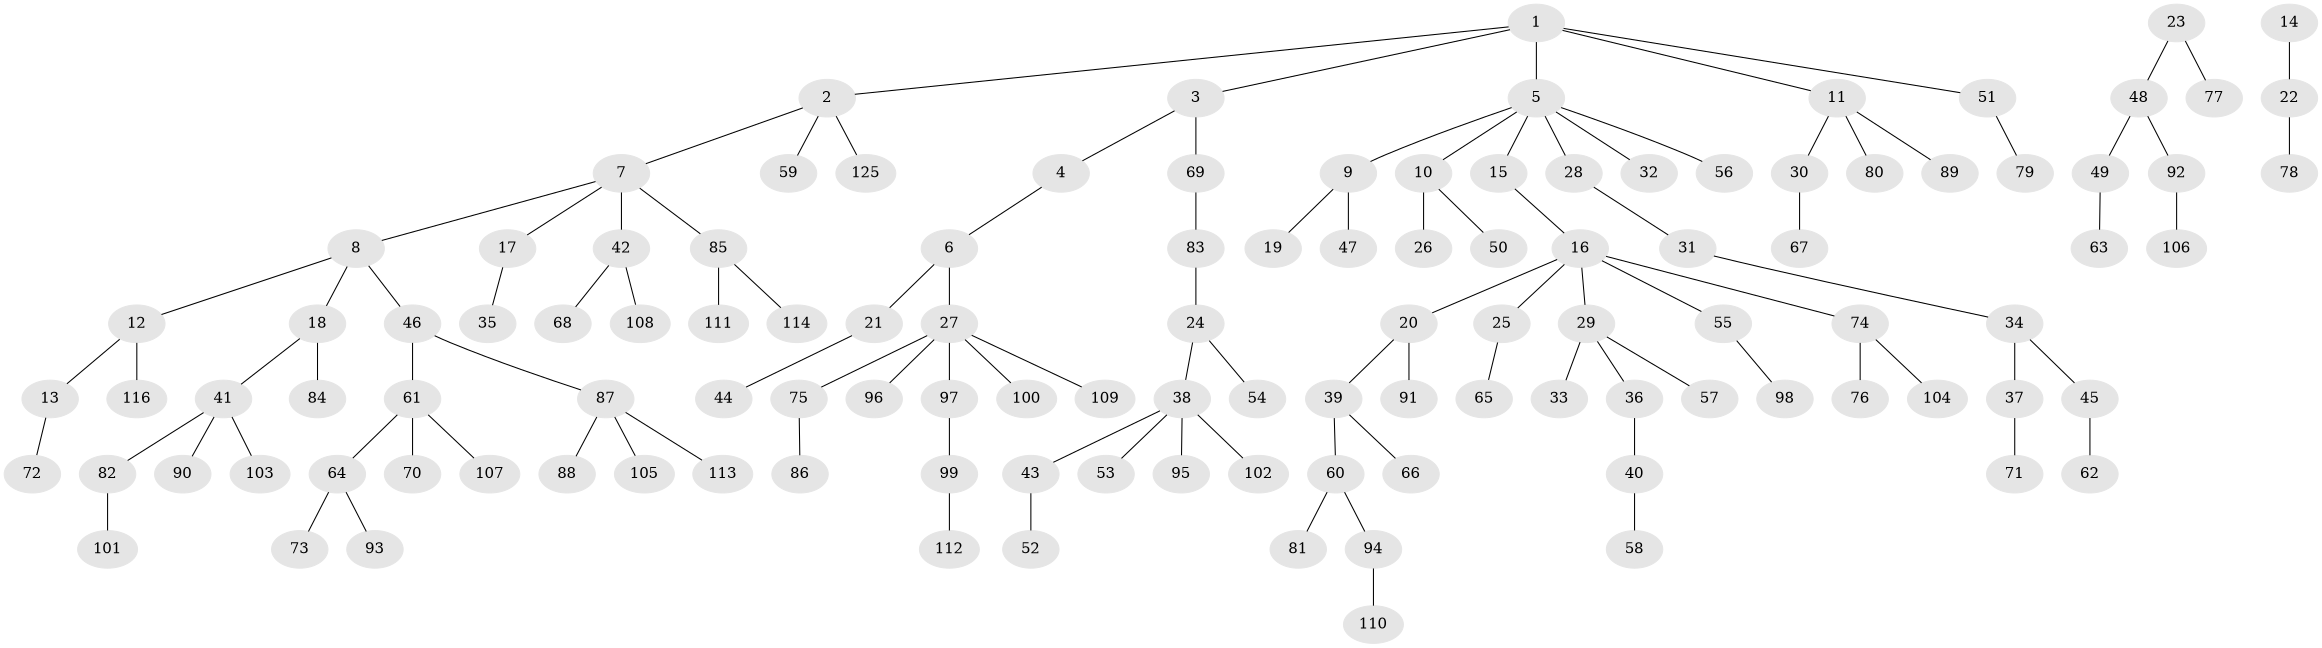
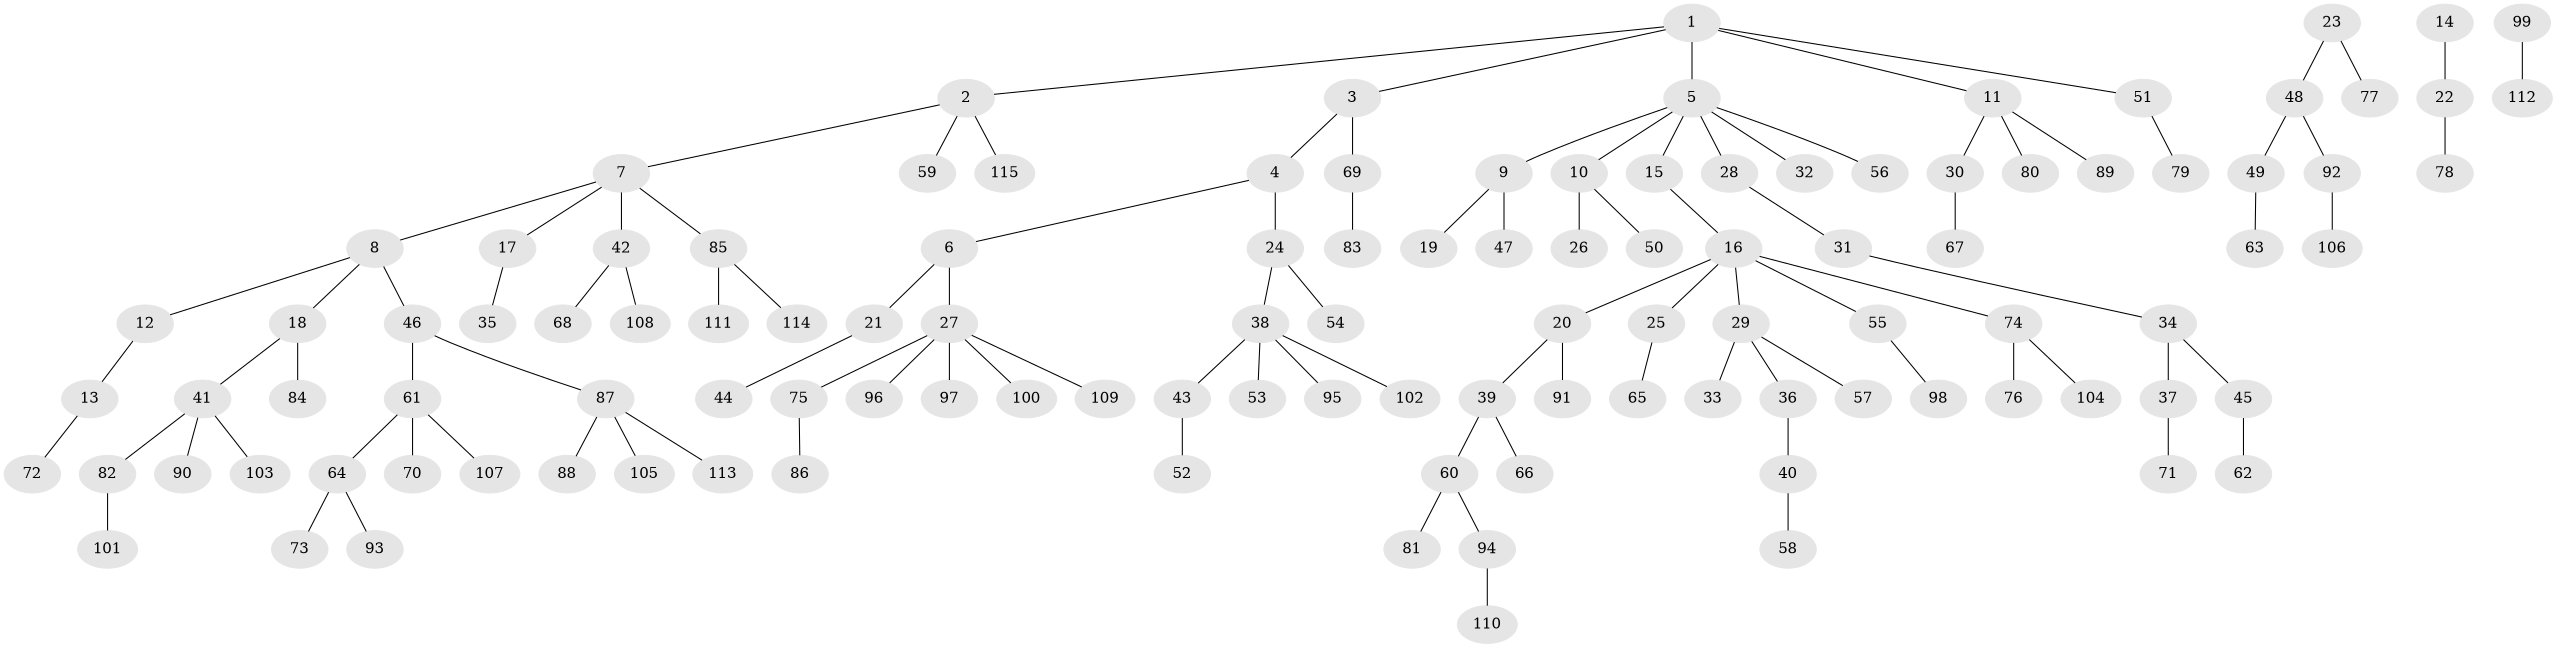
node "125": label "125" -> "115"
edge "83" -- "24": now "4" -- "24"
node "116": removed
edge "97" -- "99": removed
